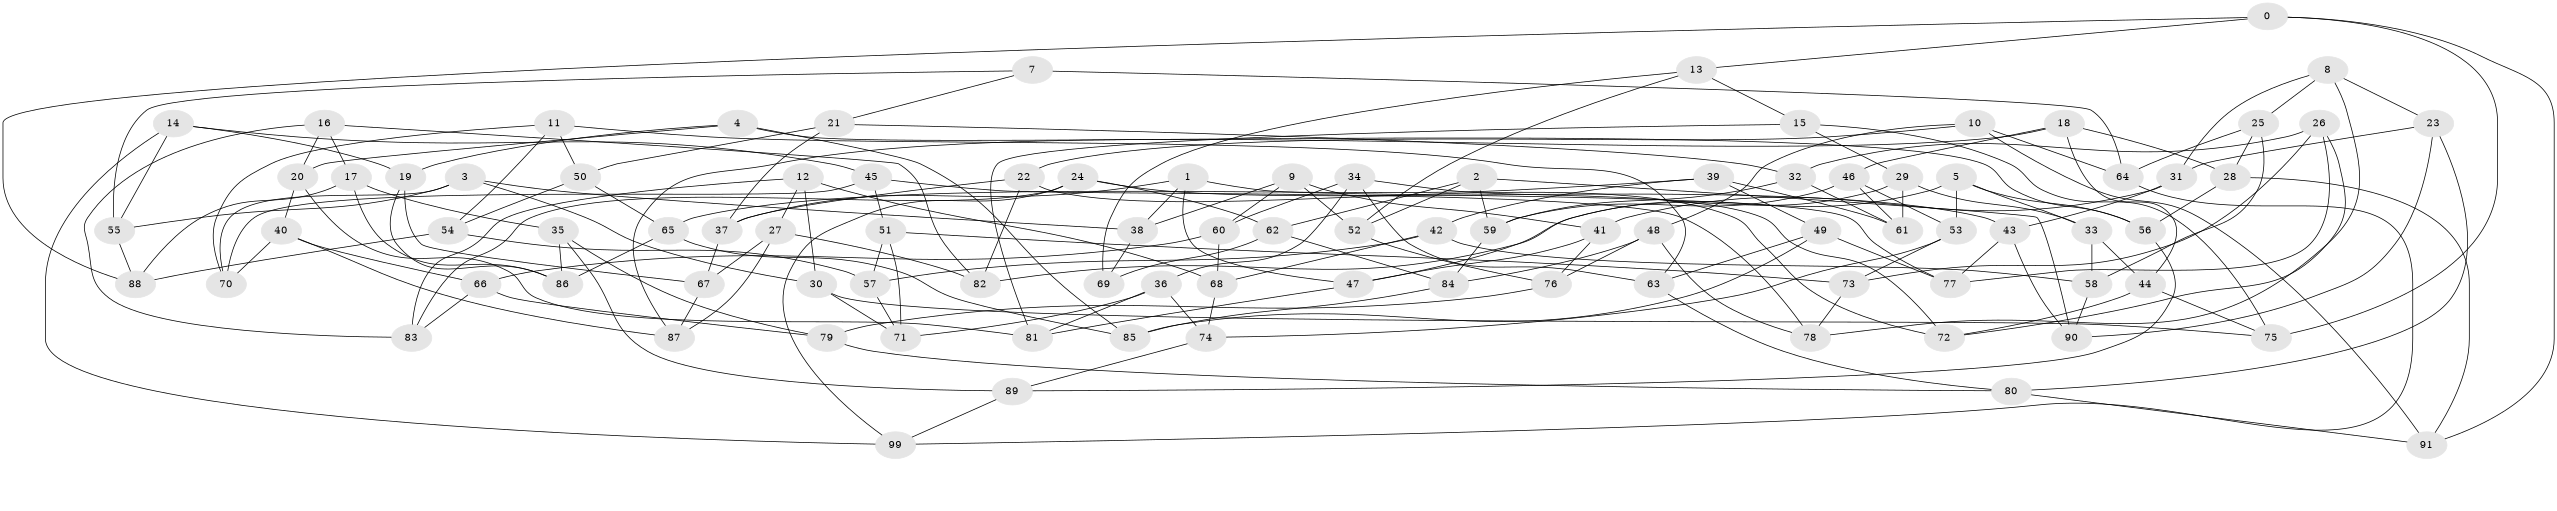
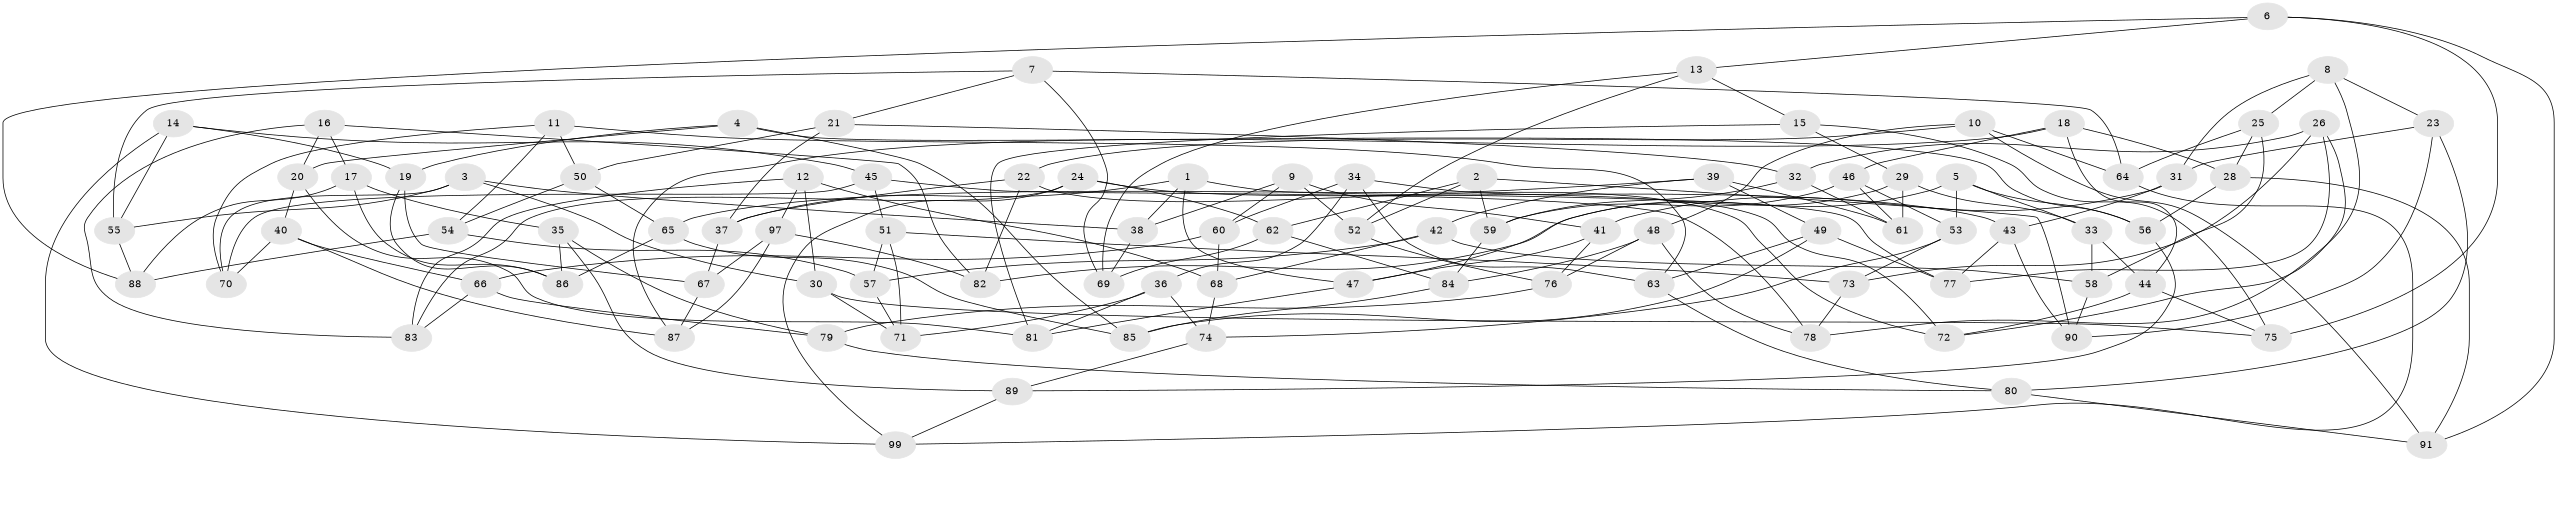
node "0": label "0" -> "6"
edge "7" -- "69": added
node "27": label "27" -> "97"
